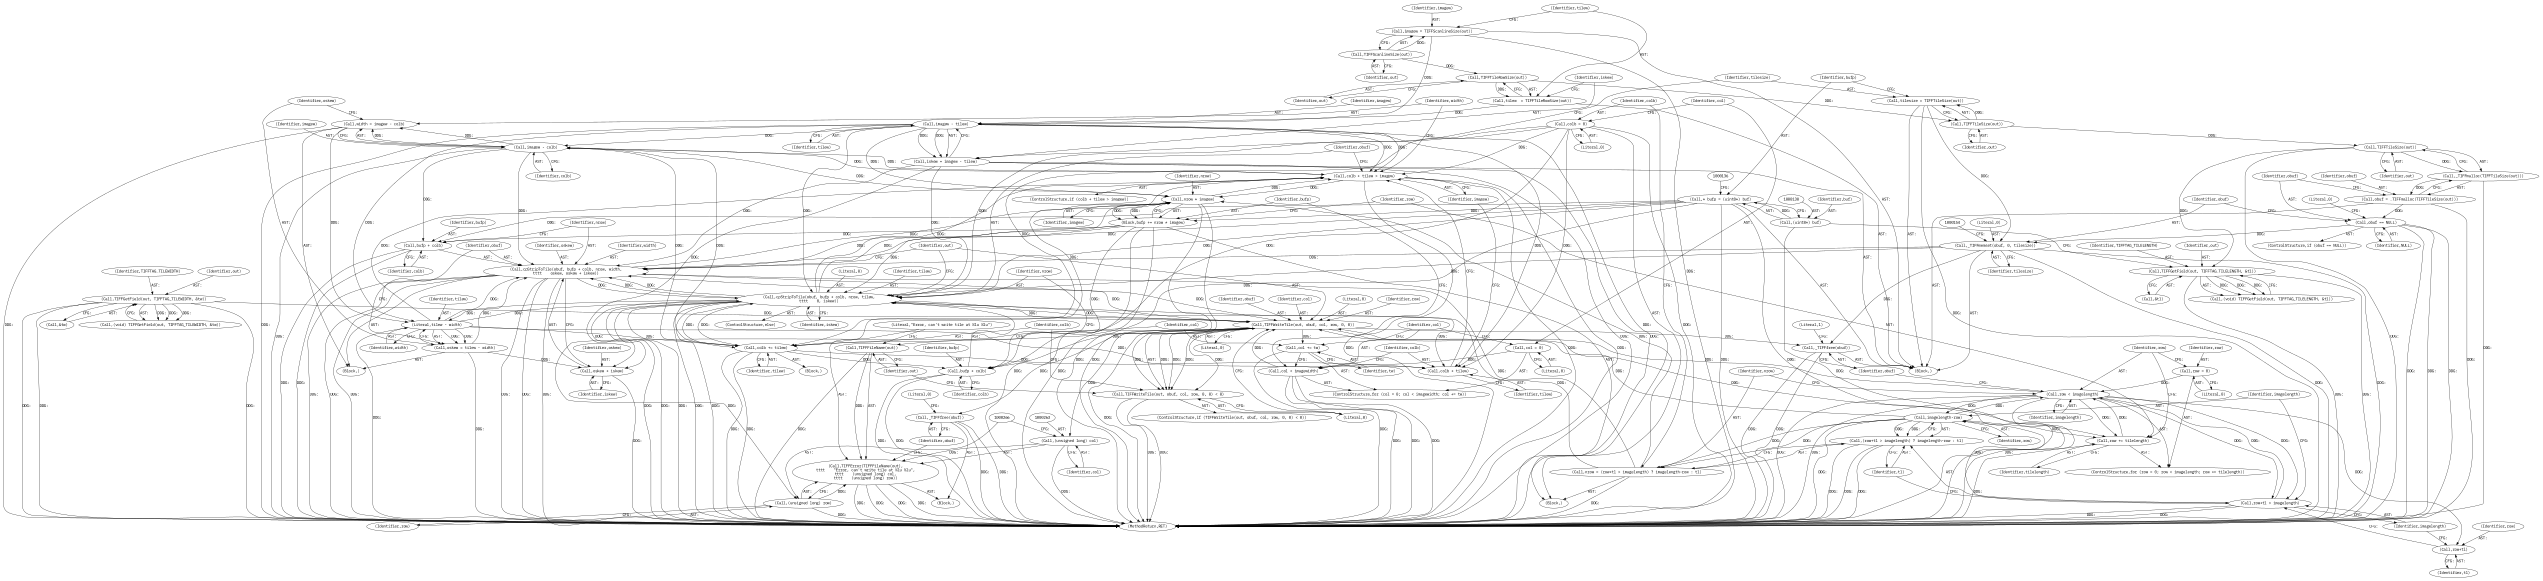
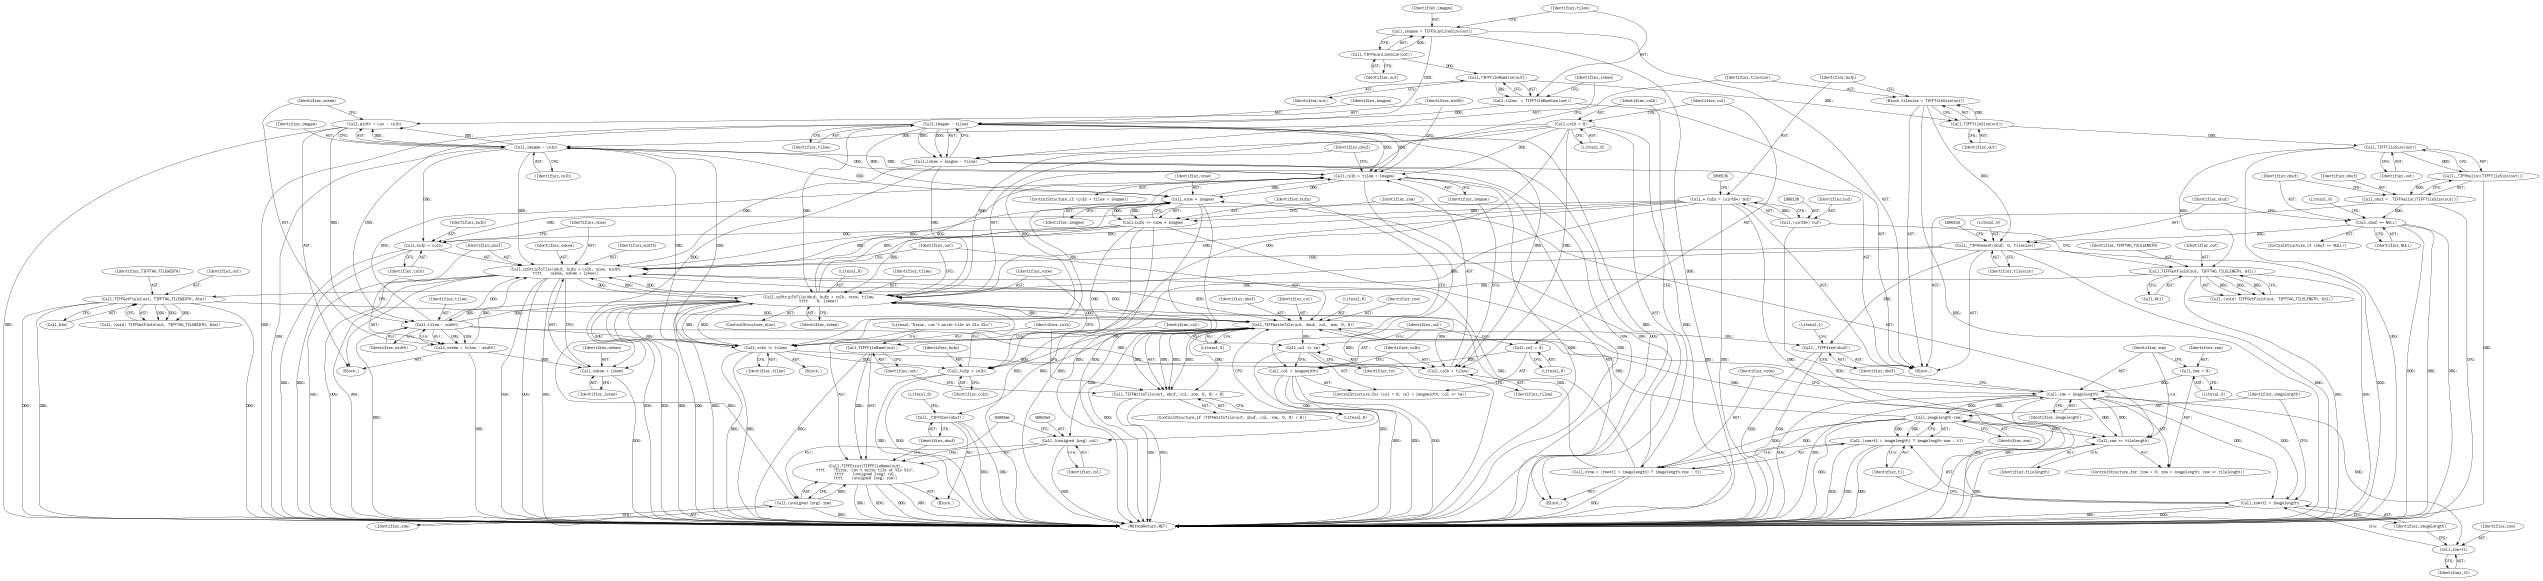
node "(Call,tilesize = TIFFTileSize(out))": label "(Call,tilesize = TIFFTileSize(out))" -> "(Block,tilesize = TIFFTileSize(out))"
node "(Call,width = imagew - colb)": label "(Call,width = imagew - colb)" -> "(Call,width = can - colb)"
edge "(Call,imagew - tilew)" -> "(Call,imagew - colb)": now "(Call,colb = 0)" -> "(Call,imagew - colb)"
node "(Block,bufp += nrow * imagew)": label "(Block,bufp += nrow * imagew)" -> "(Call,bufp += nrow * imagew)"
edge "(Call,colb + tilew)" -> "(Call,colb + tilew > imagew)": label "CFG: " -> "AST: "
edge "(Call,TIFFGetField(out, TIFFTAG_TILELENGTH, &tl))" -> "(Call,TIFFGetField(out, TIFFTAG_TILEWIDTH, &tw))": added, label "DDG:"
node "(Literal,tilew - width)": label "(Literal,tilew - width)" -> "(Call,tilew - width)"
edge "(Call,col < imagewidth)" -> "(Call,TIFFWriteTile(out, obuf, col, row, 0, 0))": now "(Call,col < imagewidth)" -> "(Call,(unsigned long) col)"
edge "(Call,obuf = _TIFFmalloc(TIFFTileSize(out)))" -> "(MethodReturn,RET)": label "DDG: " -> "CFG: "
edge "(Call,row+tl > imagelength)" -> "(Call,row < imagelength)": removed, label "DDG:"
